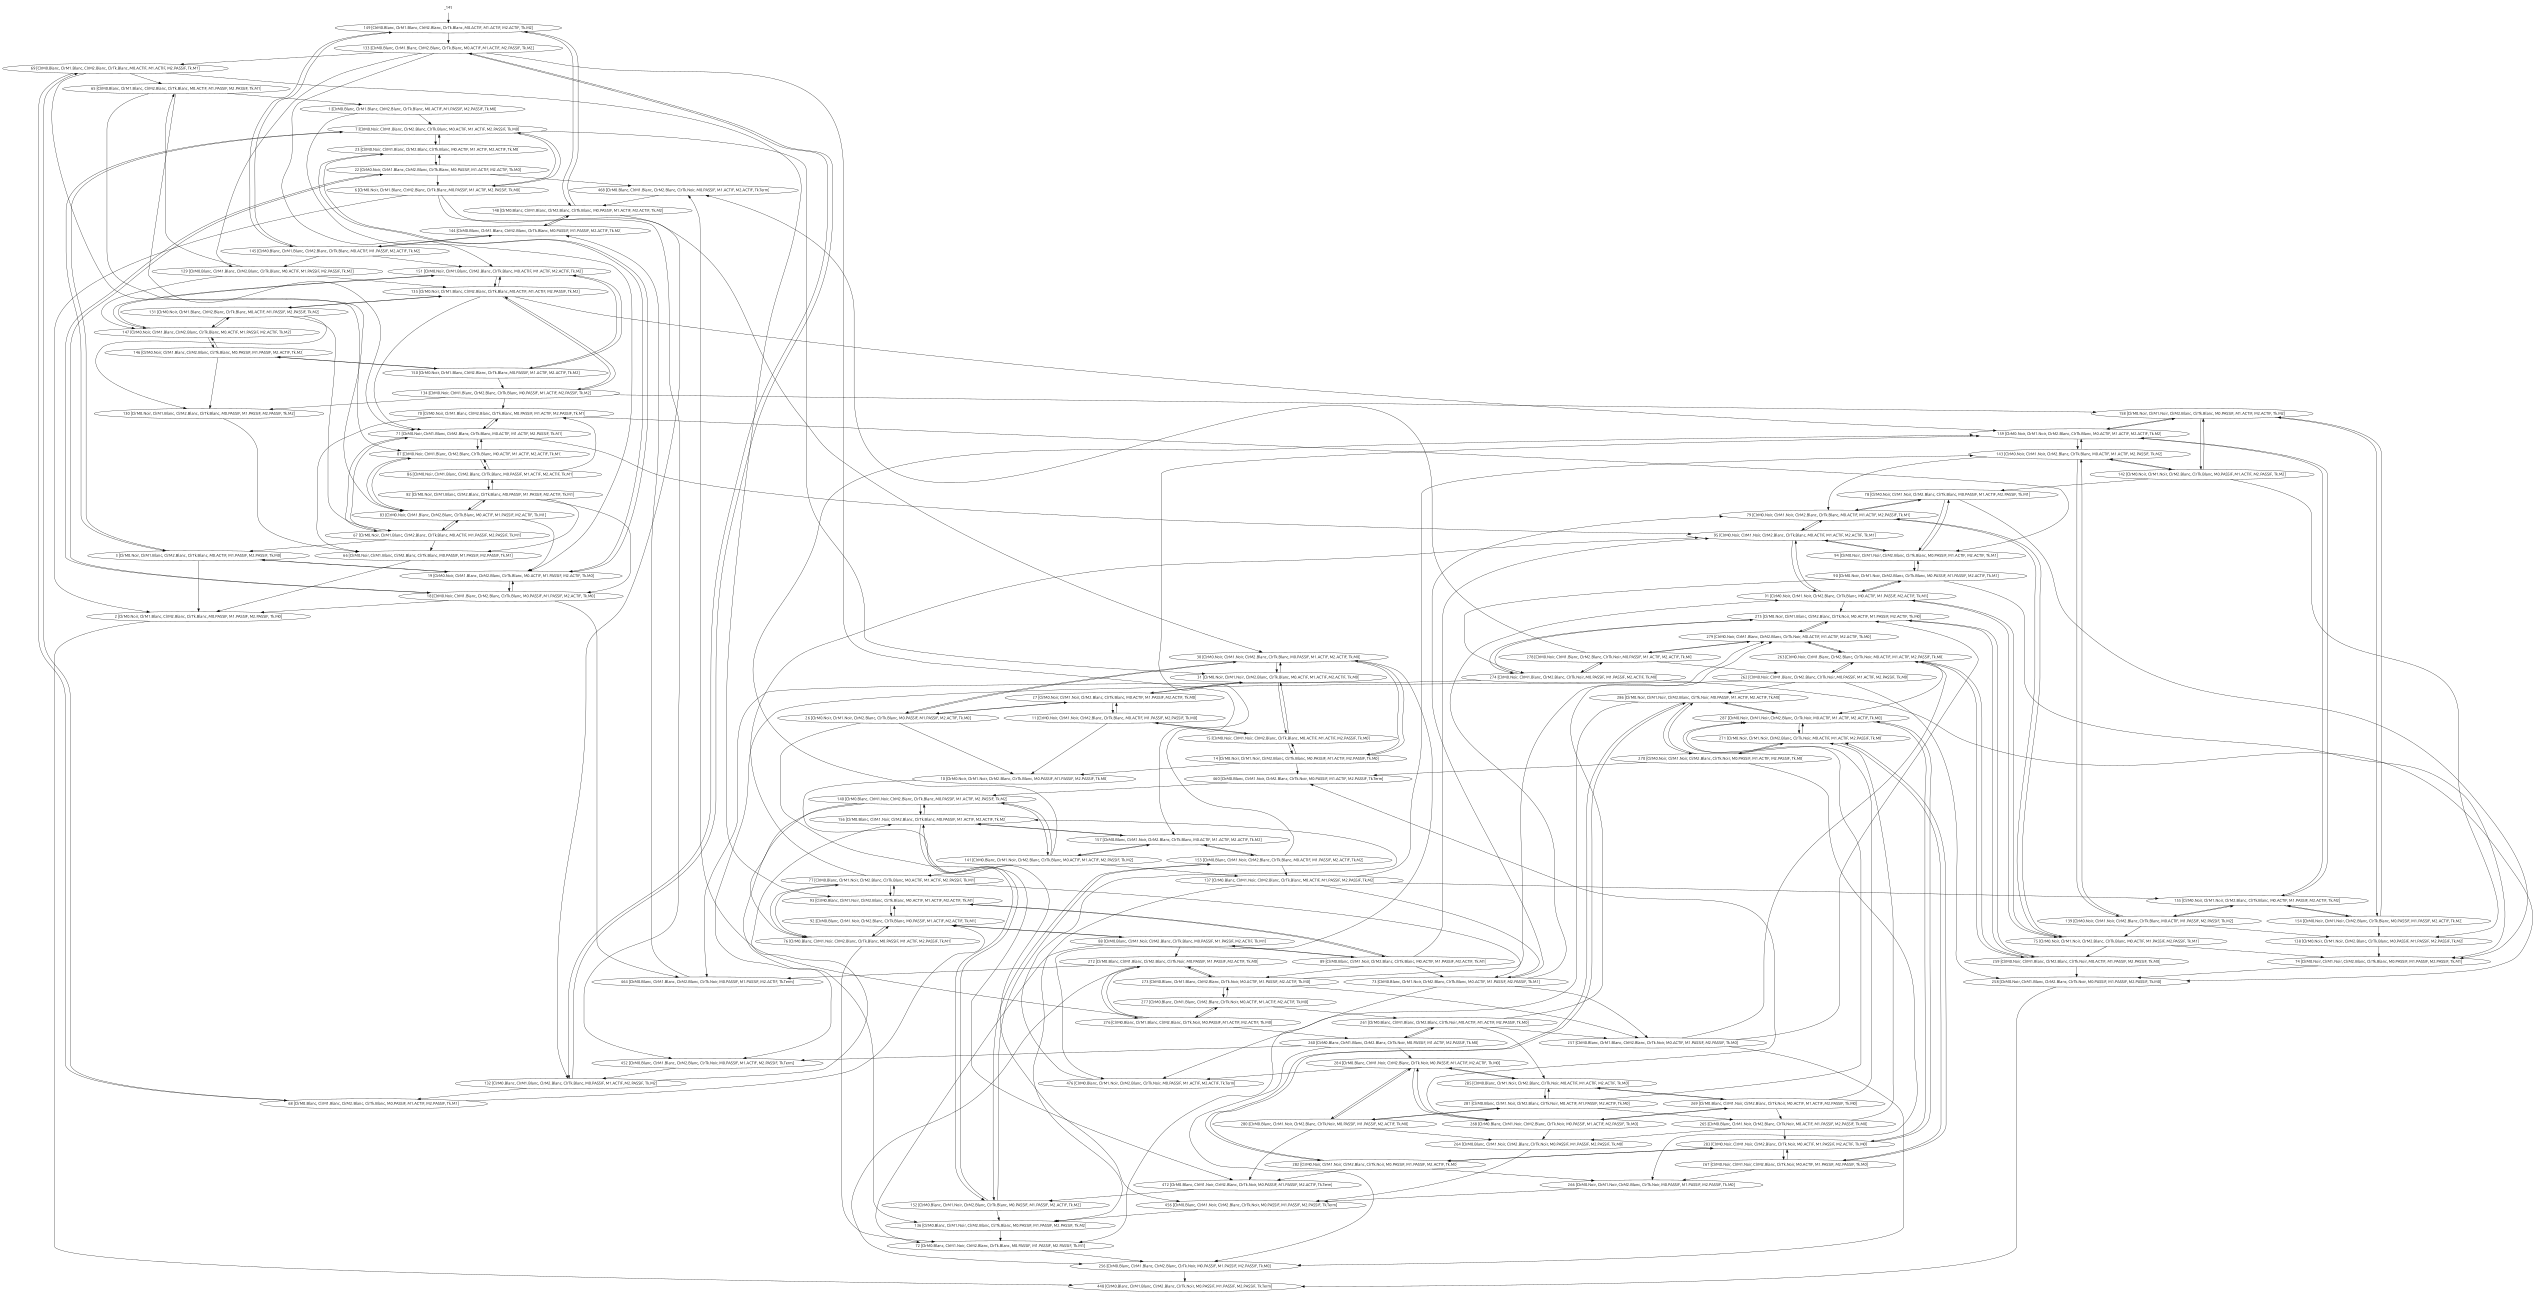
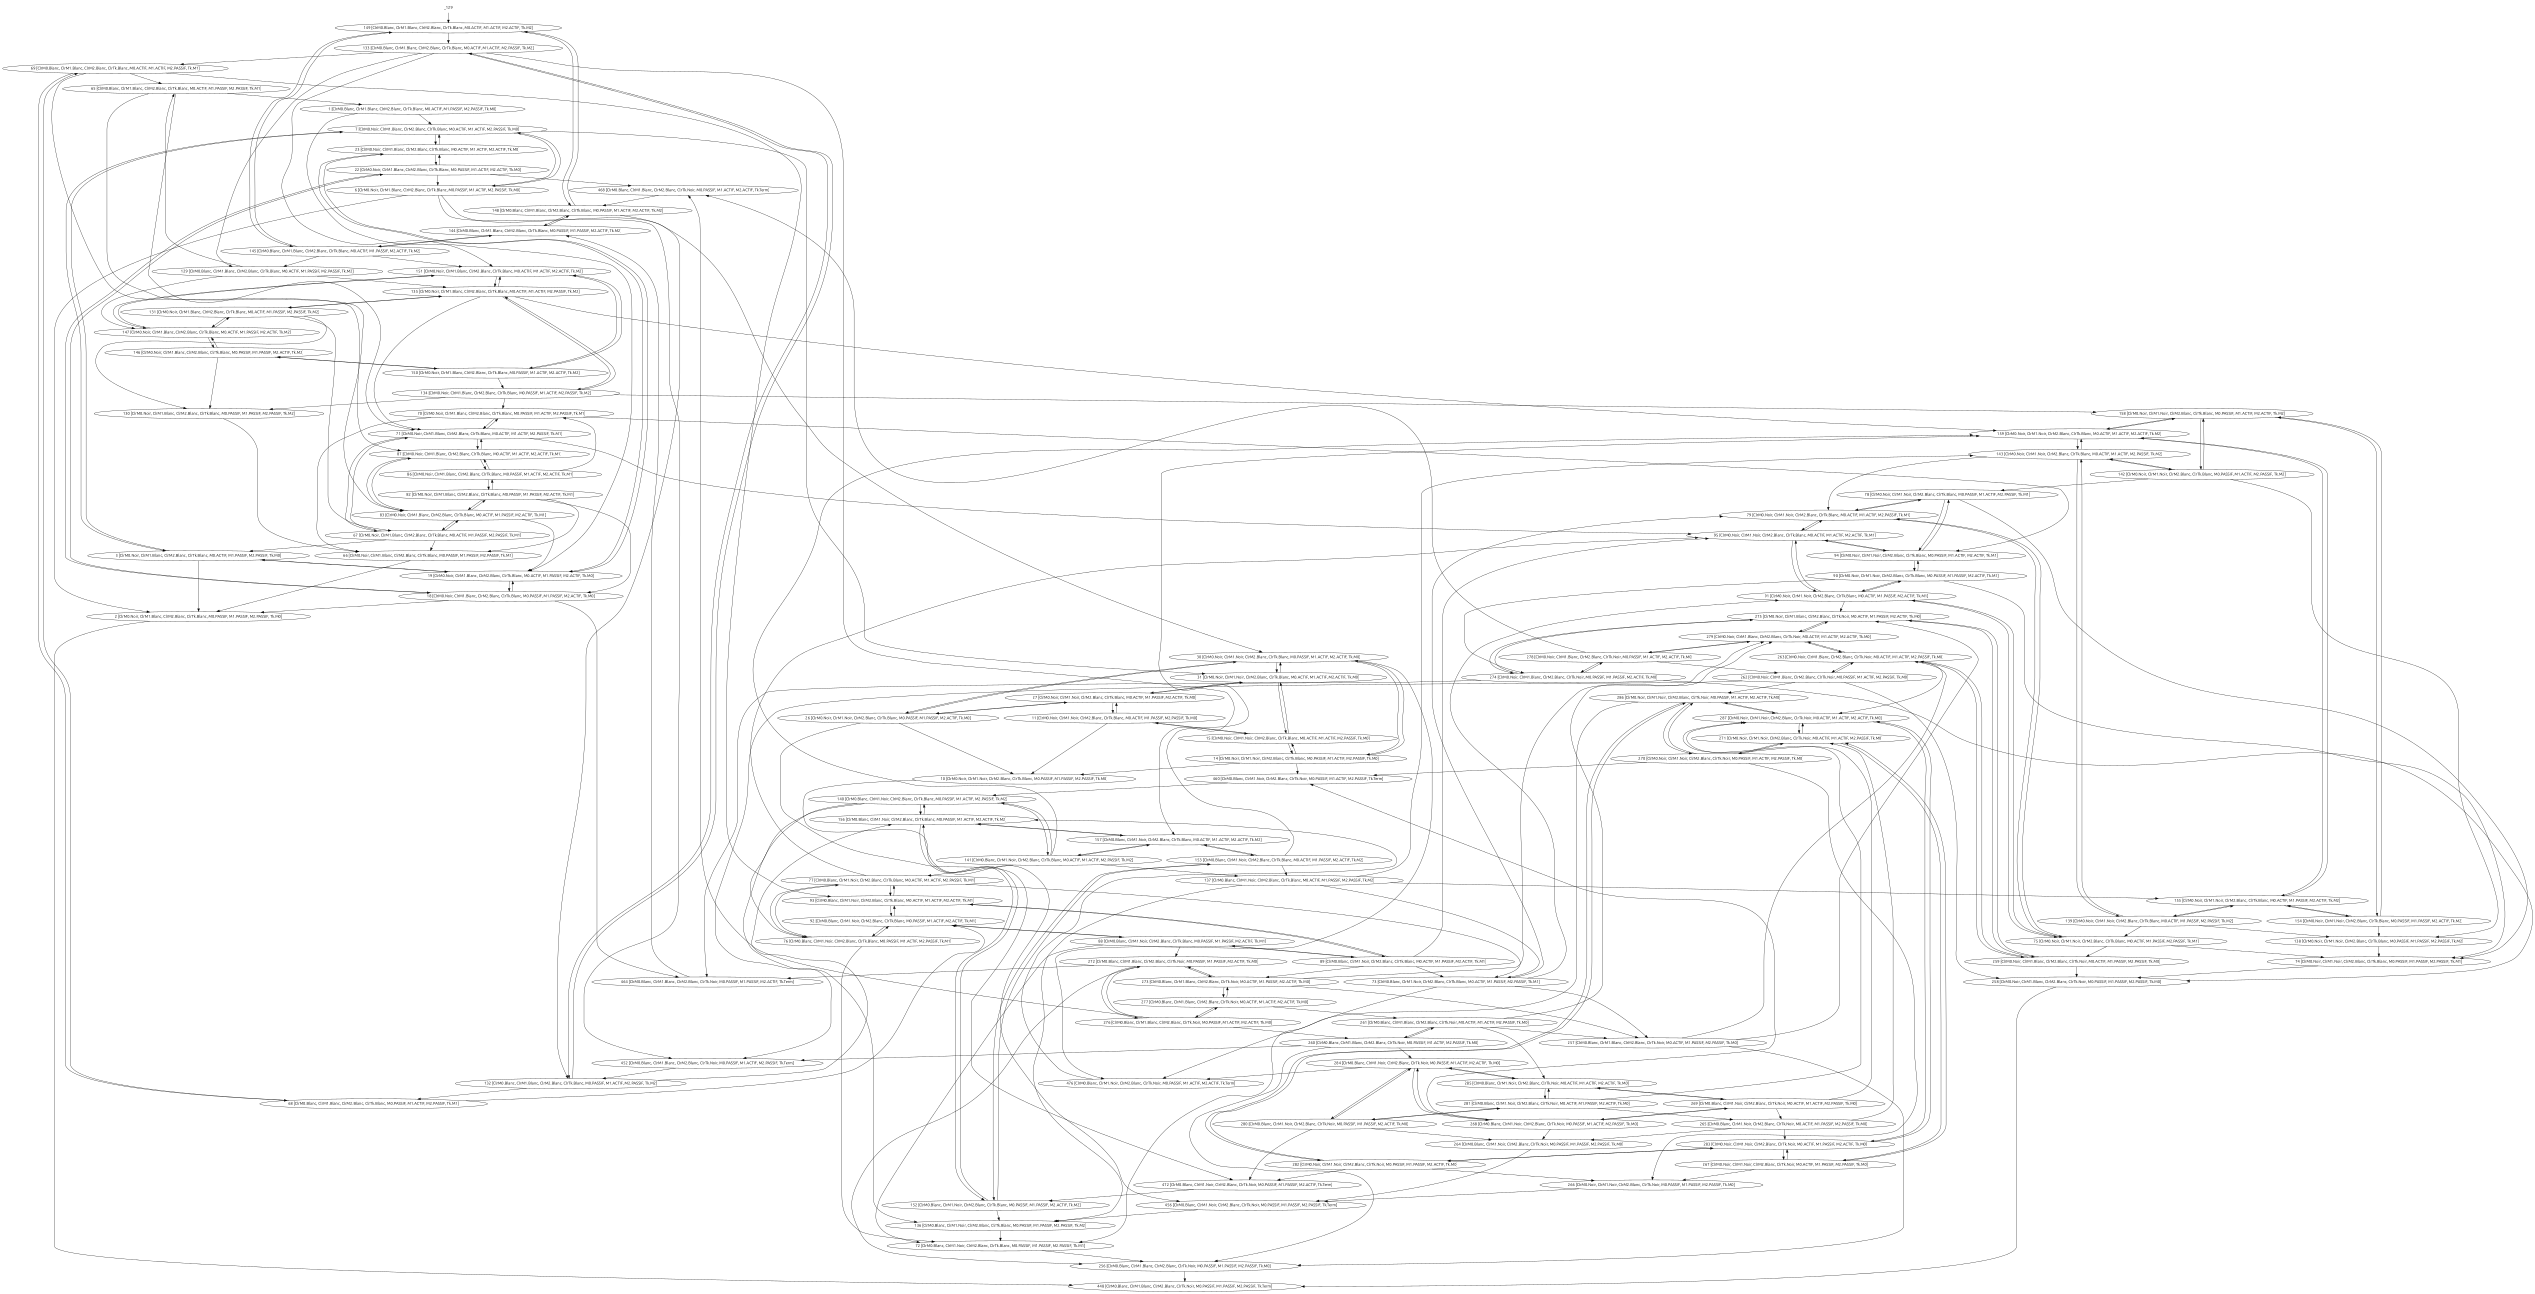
node "_149": label "_149" -> "_129"
